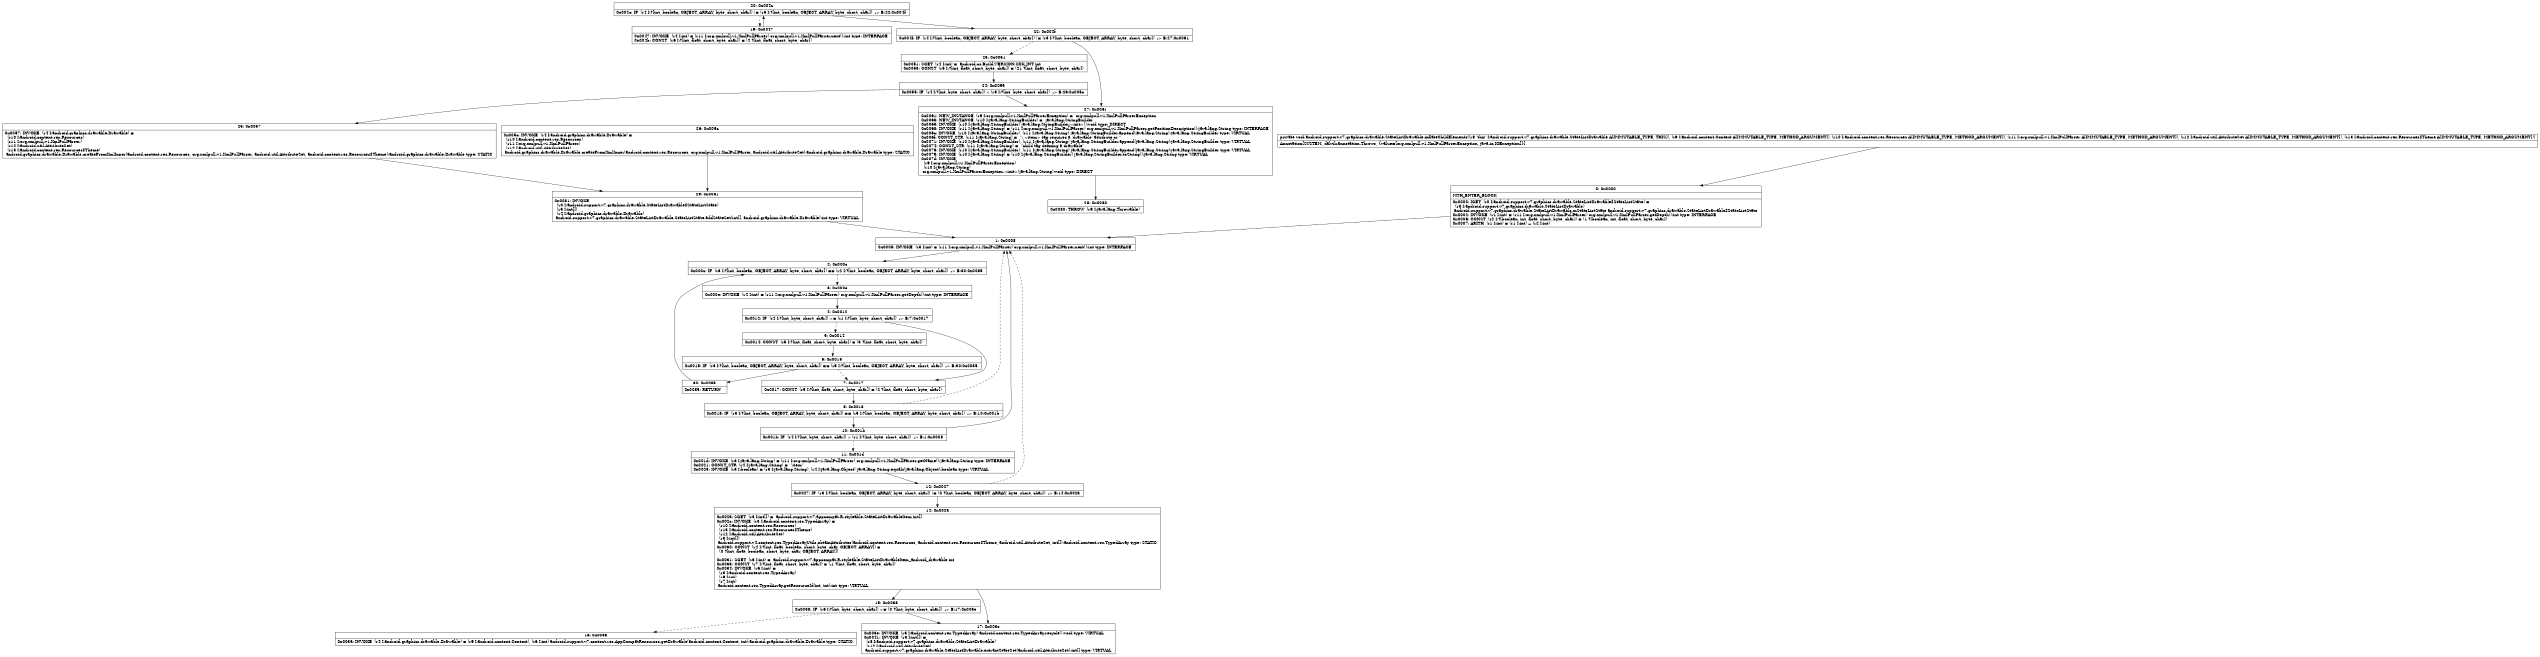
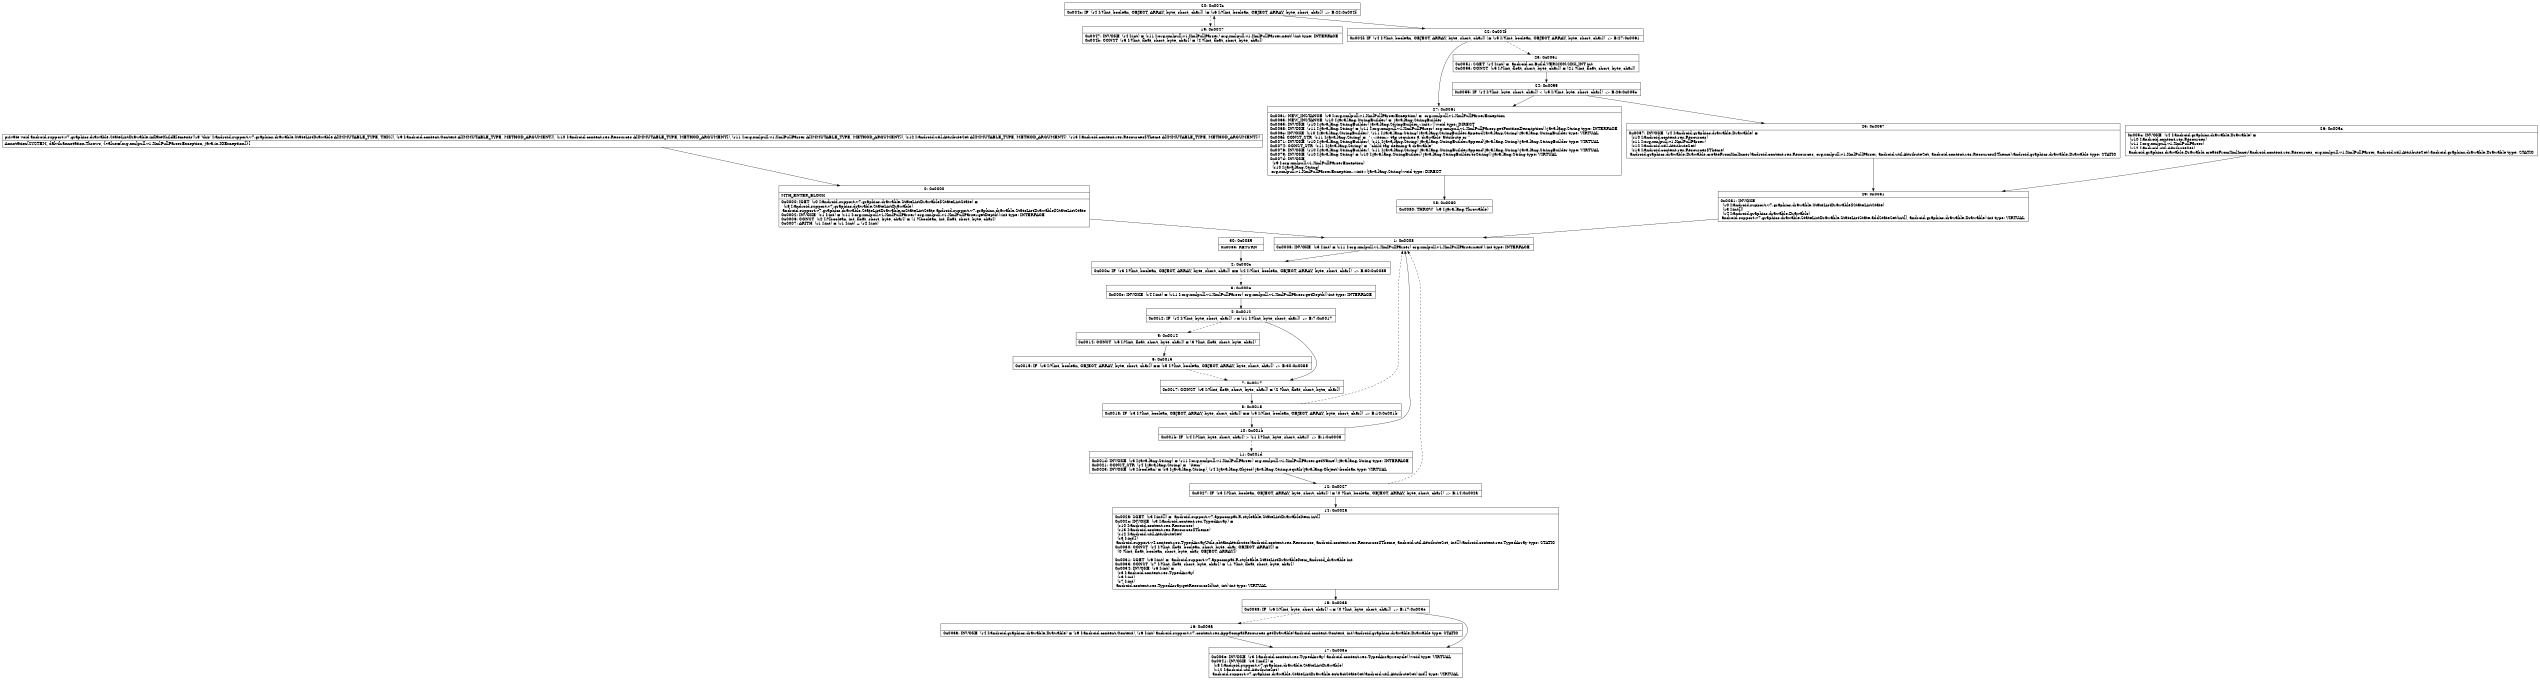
edge "6: 0x0015" -> "30: 0x0085": removed
edge "14: 0x002a" -> "17: 0x003e": now "16: 0x003a" -> "17: 0x003e"
